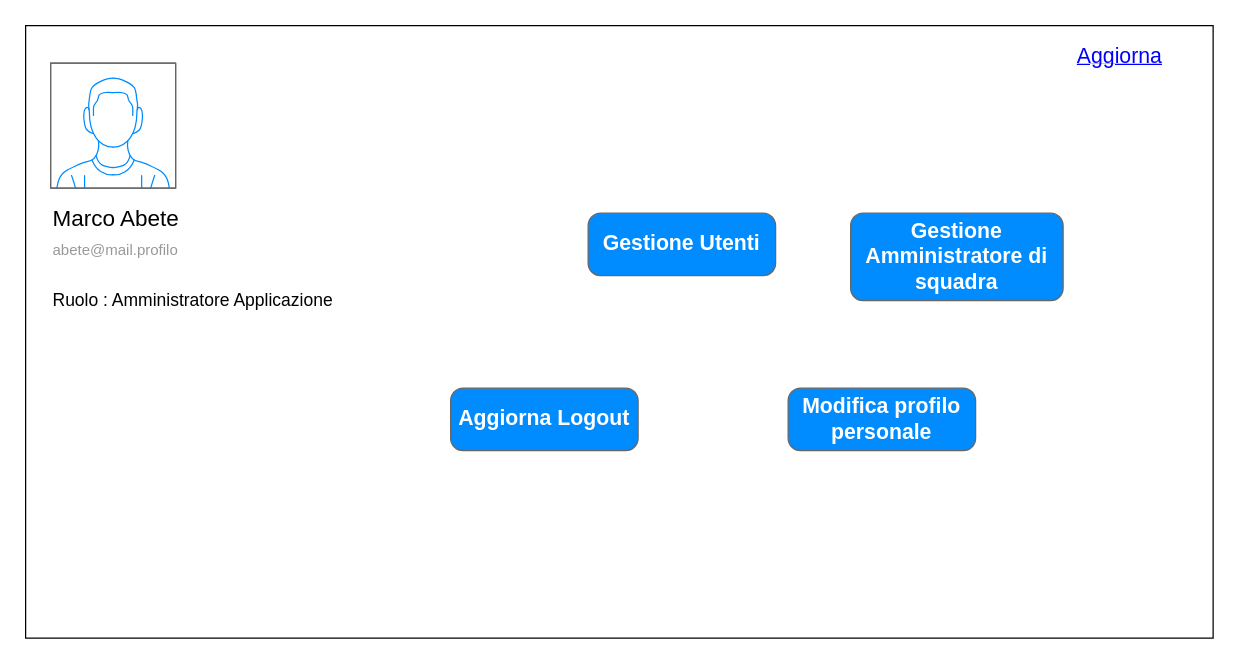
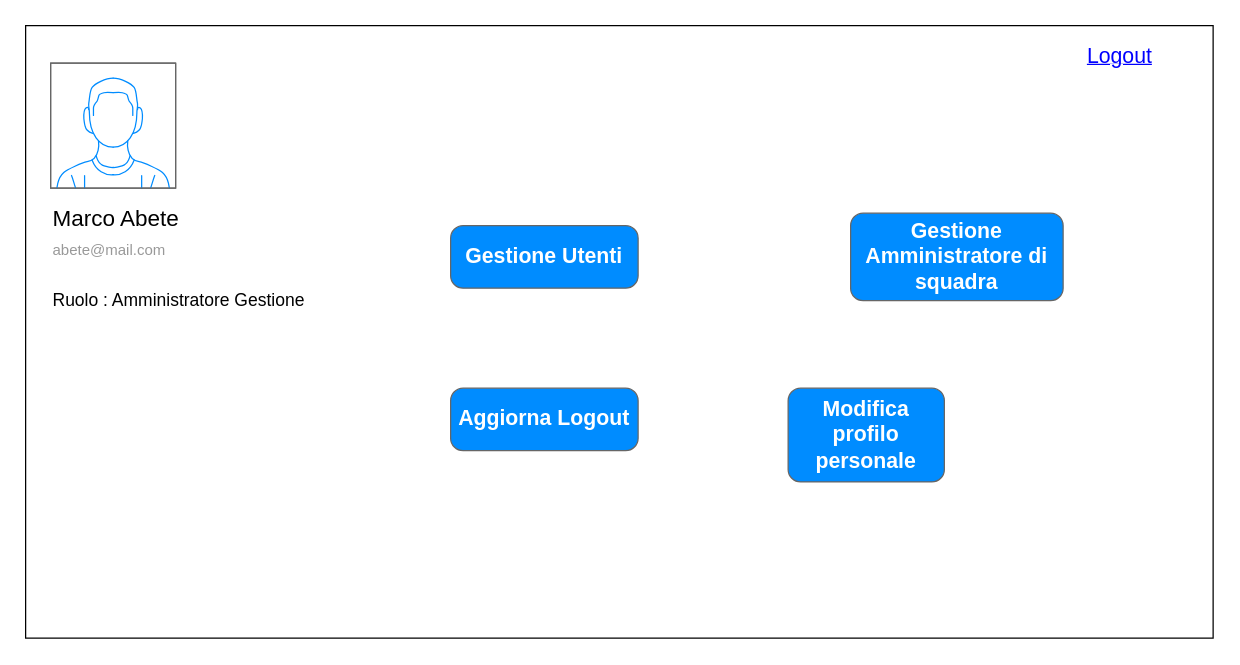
node "Aggiorna": label "Aggiorna" -> "Logout"
node "Gestione Utenti": moved (682, 244) -> (544, 257)
node "abete@mail.profilo": label "abete@mail.profilo" -> "abete@mail.com"
node "Ruolo : Amministratore Applicazione": label "Ruolo : Amministratore Applicazione" -> "Ruolo : Amministratore Gestione"
node "Modifica profilo personale": size 188x63 -> 156x94
